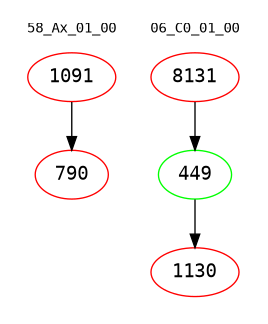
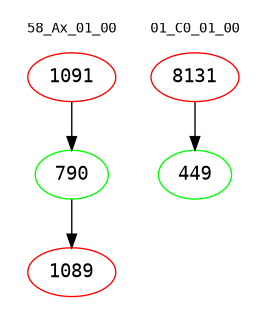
cluster "06_C0_01_00": label "06_C0_01_00" -> "01_C0_01_00"
node "790": color red -> green
node "1089": added
node "1130": removed
